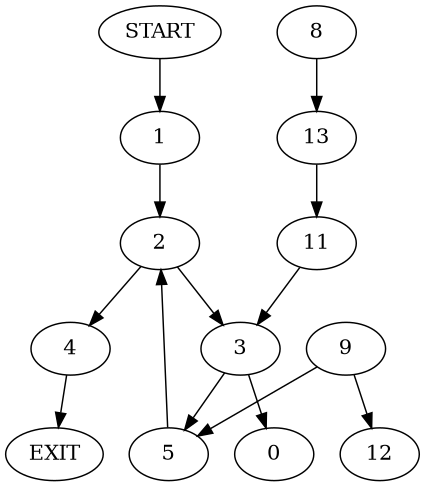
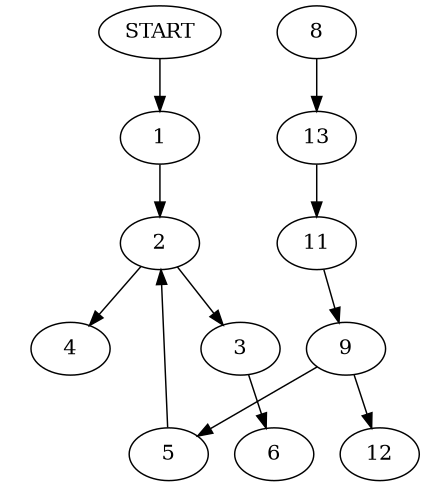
edge "11" -> "3": now "11" -> "9"
edge "3" -> "5": removed
node "EXIT": removed
node "0": label "0" -> "6"
